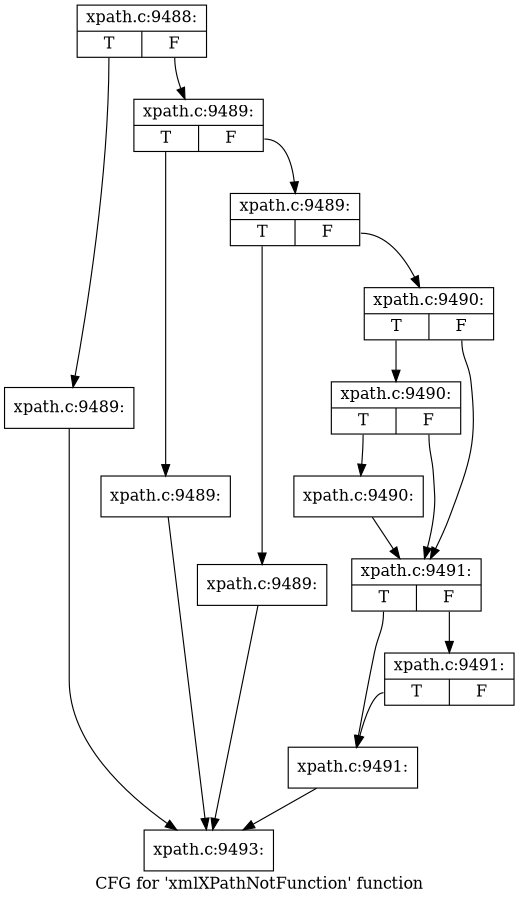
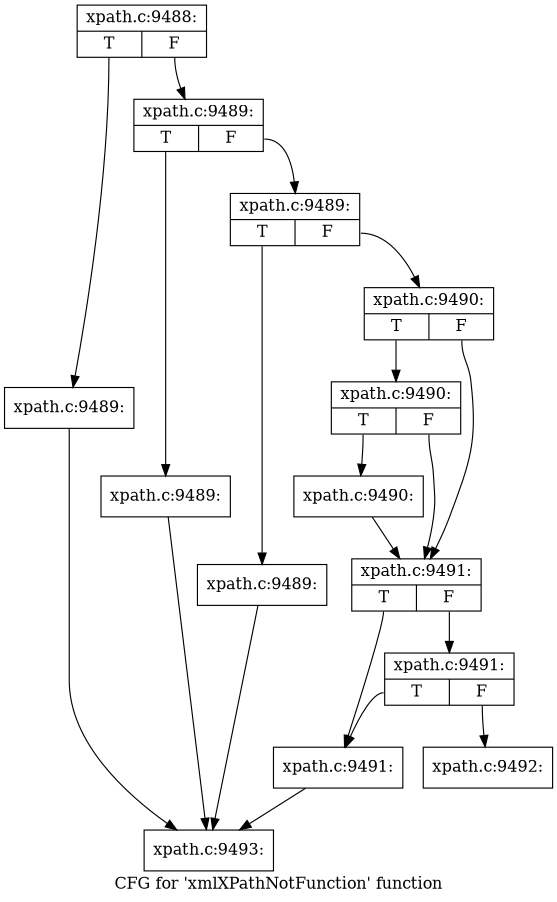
node "xpath.c:9492:": added
